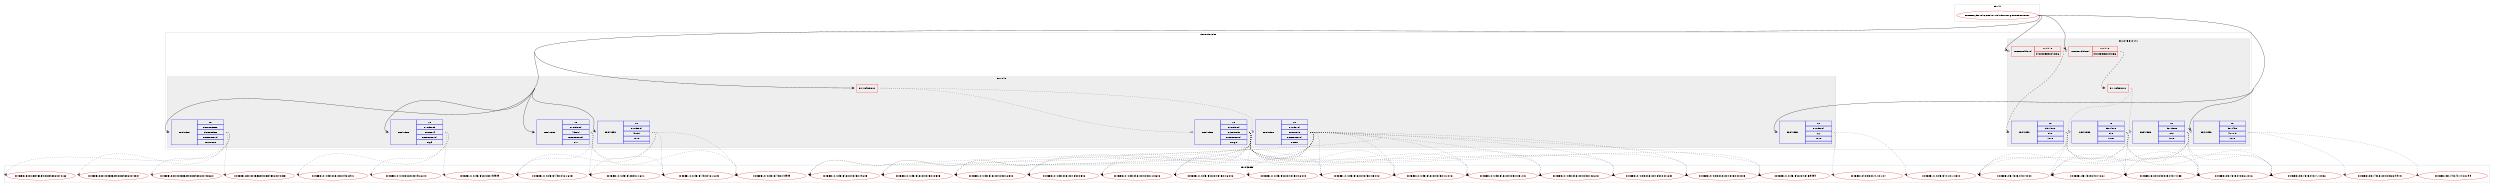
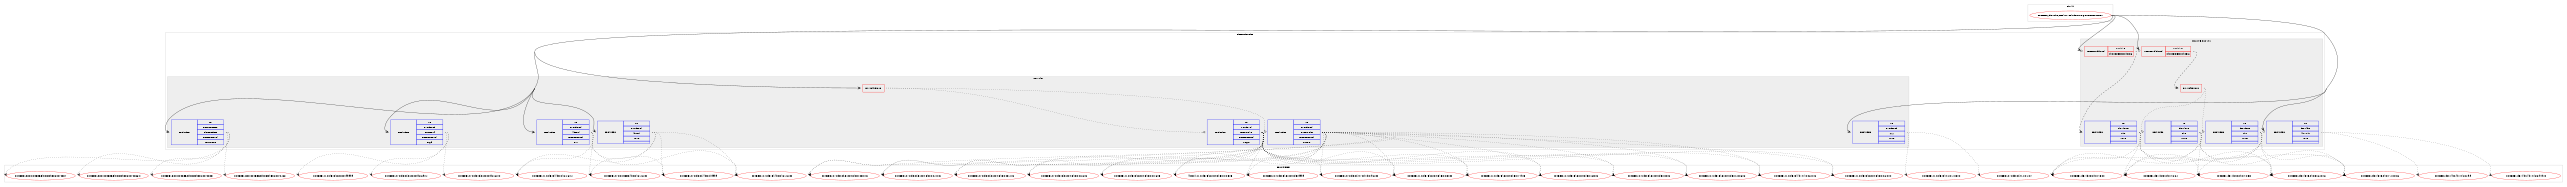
node "portage://app-patches/elt-patches-20170422": label "portage://app-patches/elt-patches-20170422" -> "portage://app-portage/elt-patches-20170422"
node "portage://sys-lang/autoconf-2.64-r1": label "portage://sys-lang/autoconf-2.64-r1" -> "portage://sys-devel/autoconf-2.64-r1"
node "portage://sys-devel/pecl-2.4.6-r4": label "portage://sys-devel/pecl-2.4.6-r4" -> "portage://sys-devel/libtool-2.4.6-r4"
node "portage://sys-devel/libtool-2.4.6-r3": label "portage://sys-devel/libtool-2.4.6-r3" -> "portage://sys-portage/libtool-2.4.6-r3"
node "portage://sys-devel/automake-1.9.6-r5": label "portage://sys-devel/automake-1.9.6-r5" -> "portage://sys-devel/mysqlnd-1.9.6-r5"
node "portage://sys-devel/automake-1.16.1-r2": label "portage://sys-devel/automake-1.16.1-r2" -> "portage://sys-devel/libxml-1.16.1-r2"
node "portage://sys-devel/automake-1.7.9-r3": added
node "portage://sys-devel/automake-1.10.3-r3": label "portage://sys-devel/automake-1.10.3-r3" -> "libtool://sys-devel/automake-1.10.3-r3"
node "portage://php-devel/m4-1.4.17": label "portage://php-devel/m4-1.4.17" -> "portage://sys-devel/m4-1.4.17"
node "portage://automake-lang/php-7.1.33": label "portage://automake-lang/php-7.1.33" -> "portage://dev-lang/php-7.1.33"
node "portage://dev-libs/automake2-2.9.9-r1": label "portage://dev-libs/automake2-2.9.9-r1" -> "portage://dev-libs/libxml2-2.9.9-r1"
